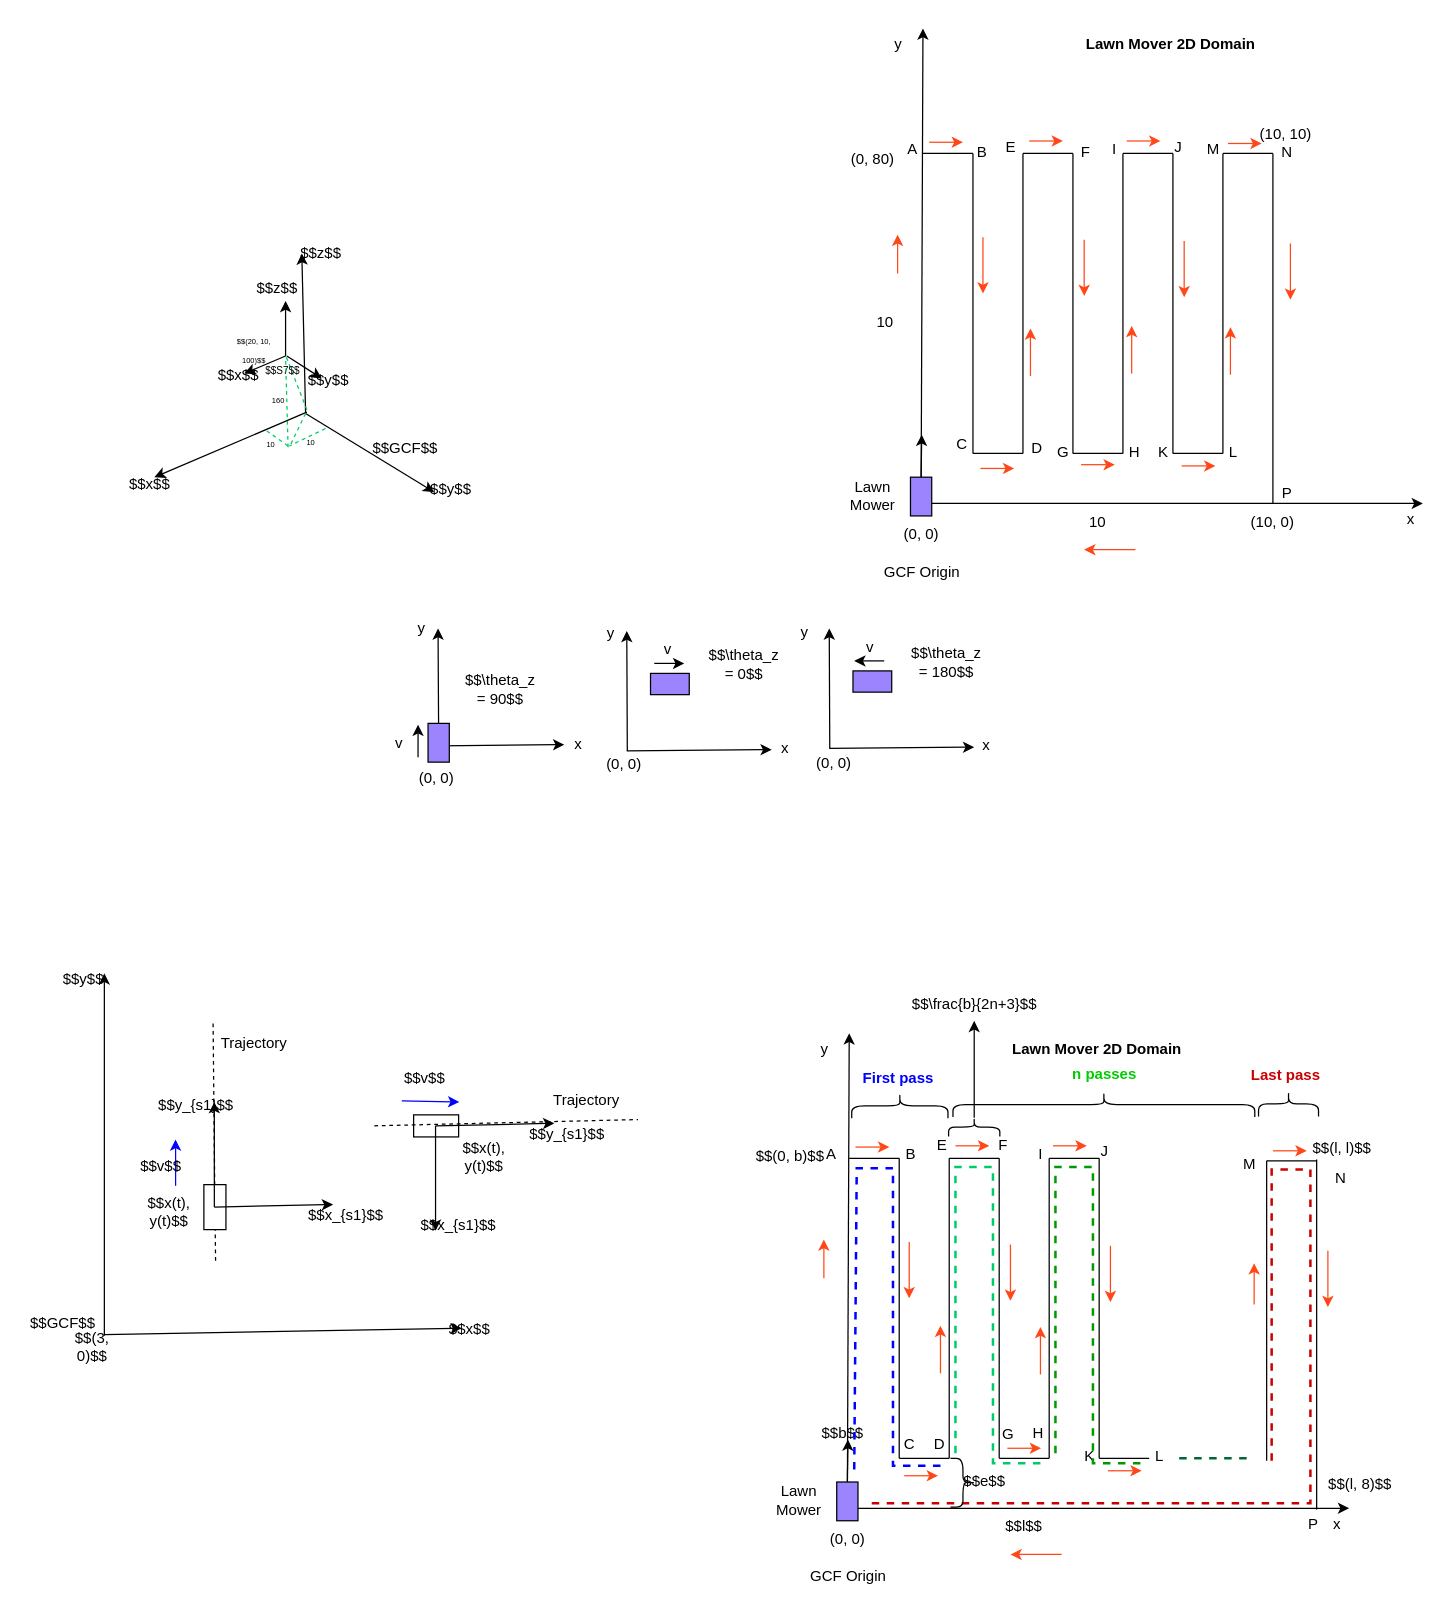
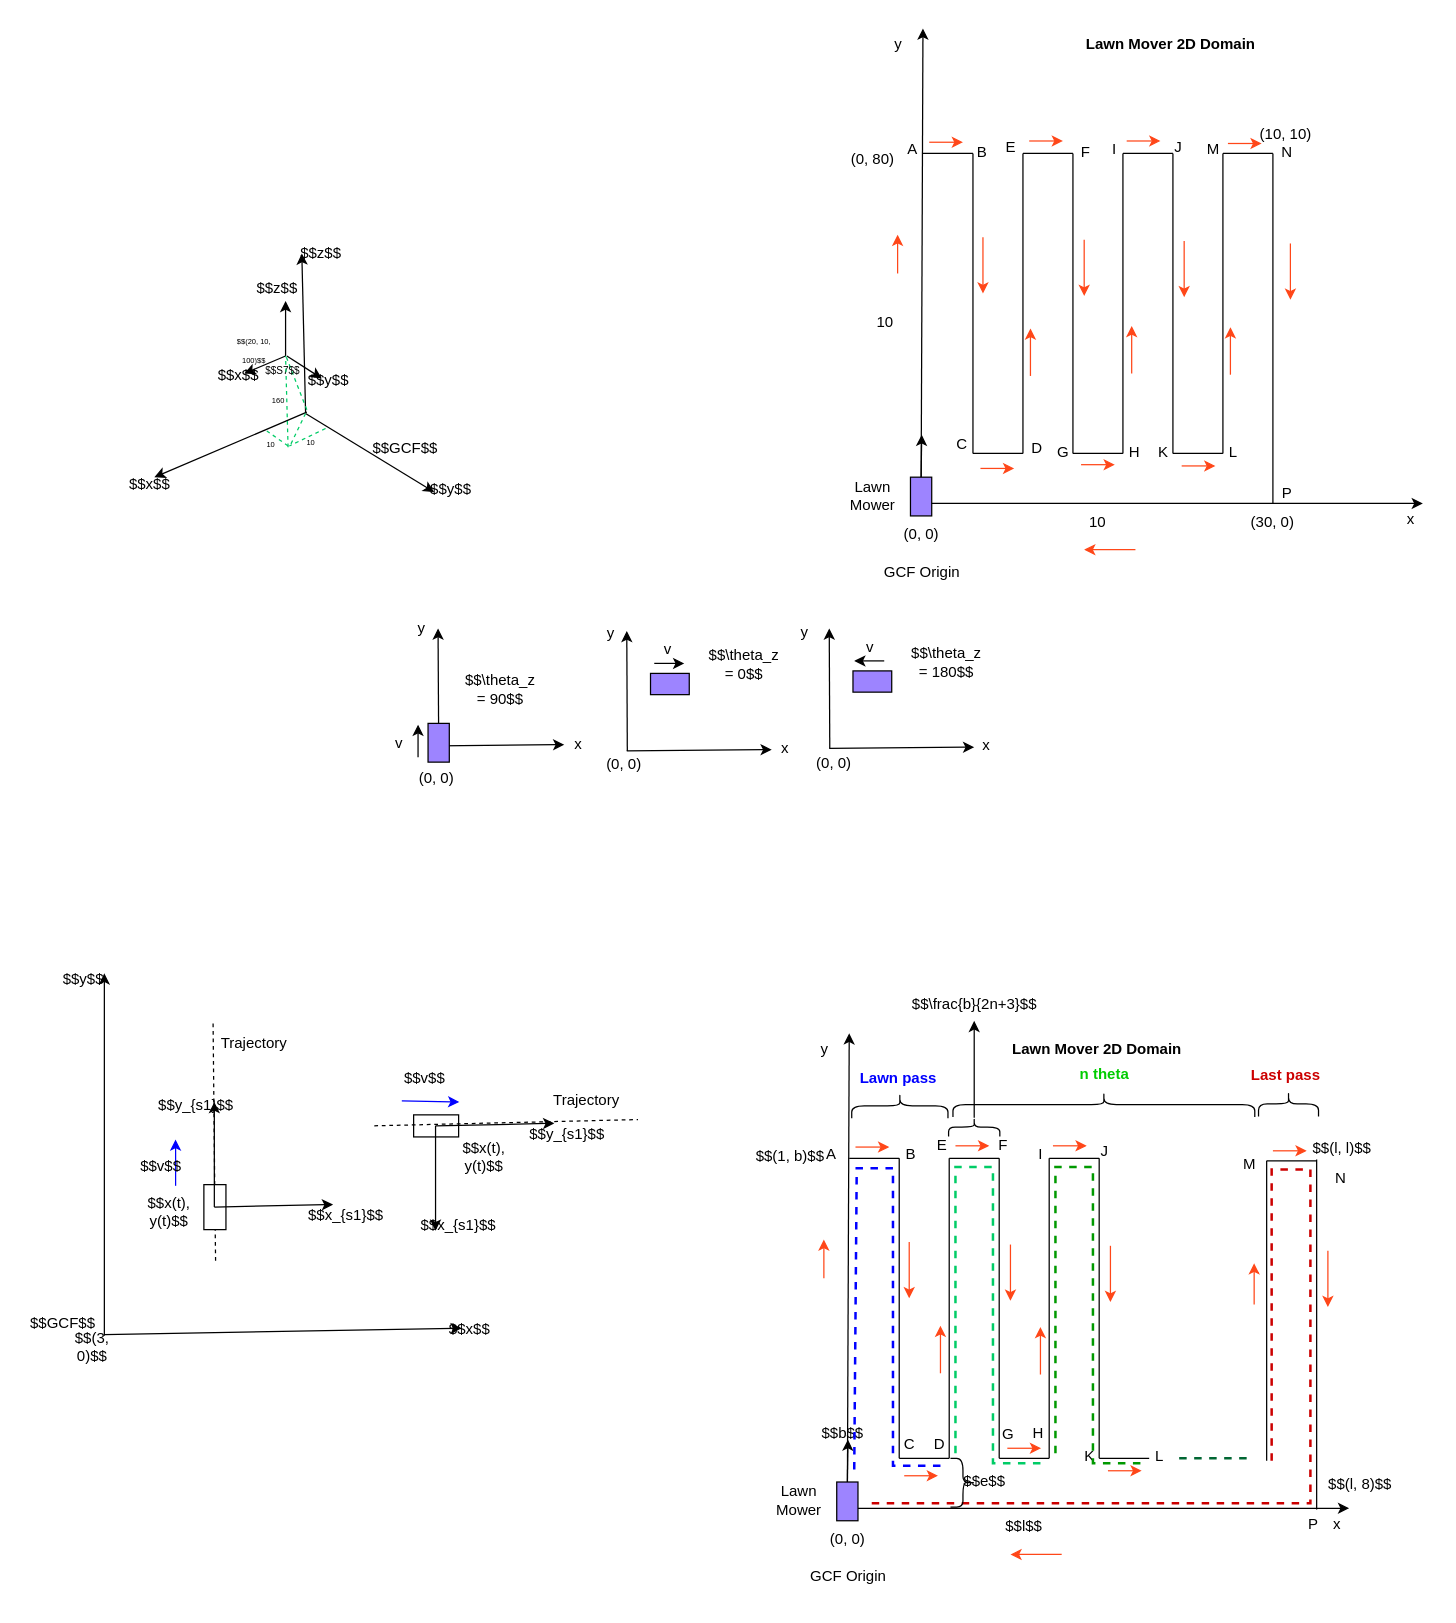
node "(10, 0)": label "(10, 0)" -> "(30, 0)"
node "n passes": label "n passes" -> "n theta"
node "First pass": label "First pass" -> "Lawn pass"
node "$$(0, b)$$": label "$$(0, b)$$" -> "$$(1, b)$$"
